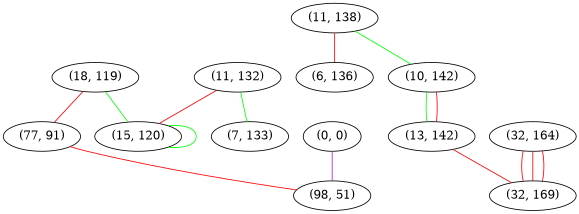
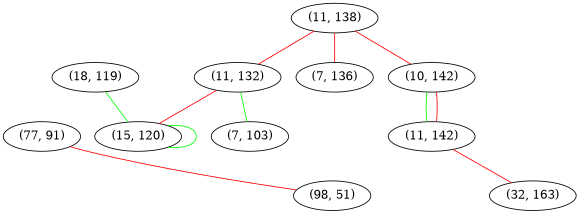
edge "(11, 138)" -- "(11, 132)": added
edge "(11, 138)" -- "(10, 142)": color green -> red
node "(6, 136)": label "(6, 136)" -> "(7, 136)"
edge "(18, 119)" -- "(77, 91)": removed
node "(7, 133)": label "(7, 133)" -> "(7, 103)"
node "(0, 0)": removed
node "(13, 142)": label "(13, 142)" -> "(11, 142)"
node "(32, 164)": removed
node "(32, 169)": label "(32, 169)" -> "(32, 163)"
